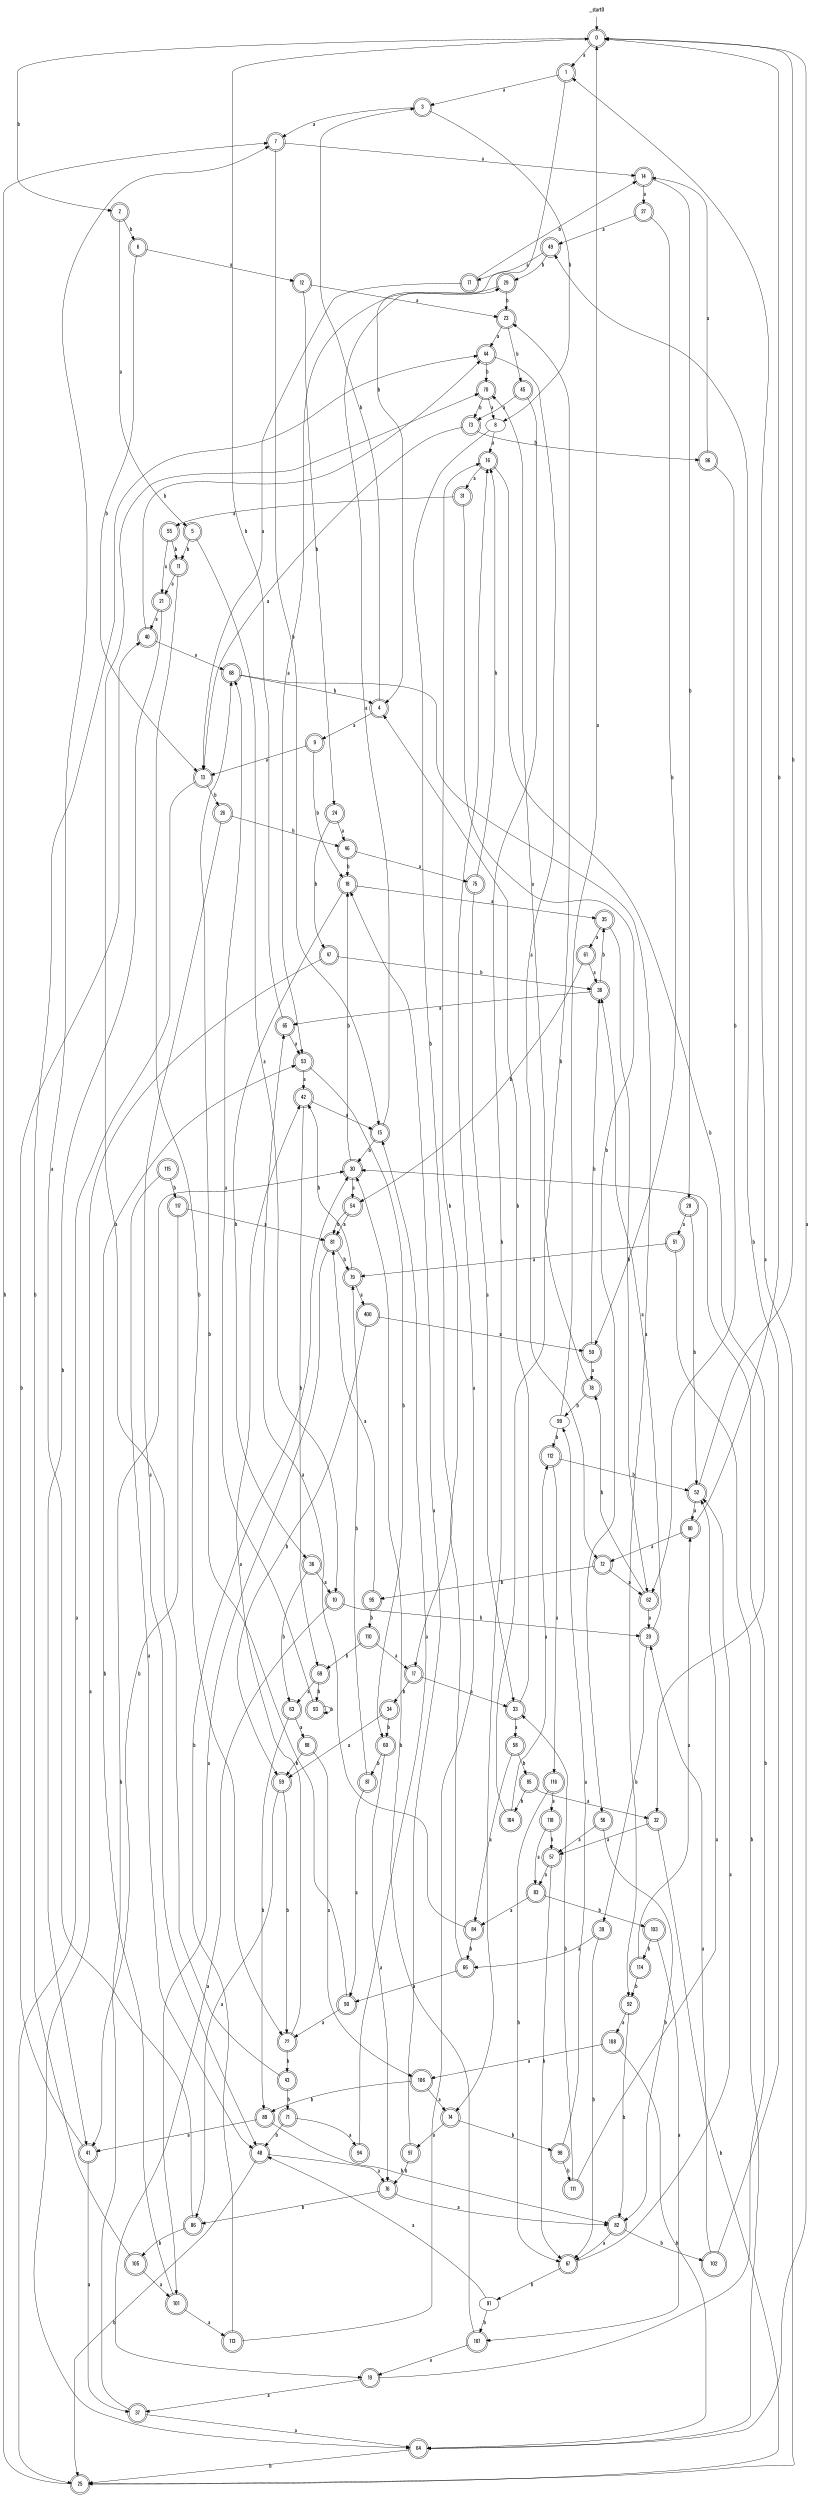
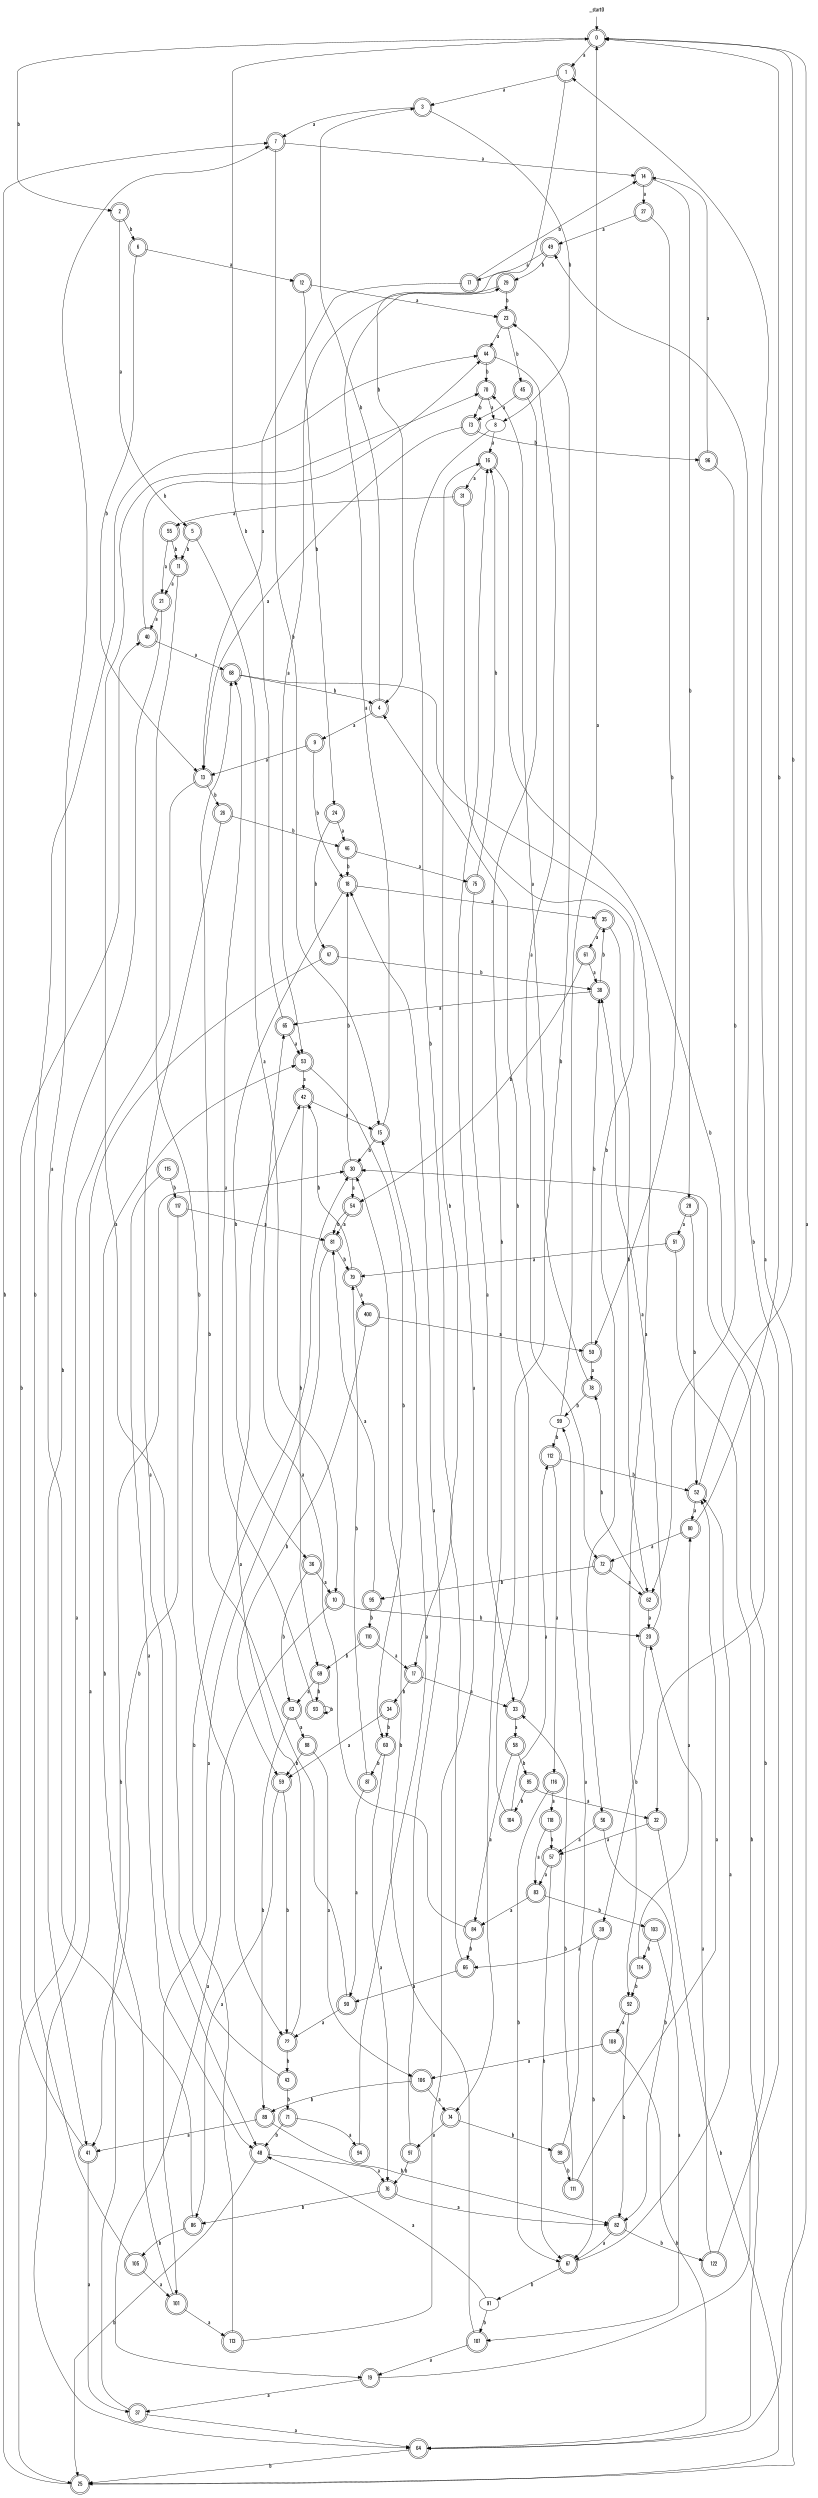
node "102": label "102" -> "122"
